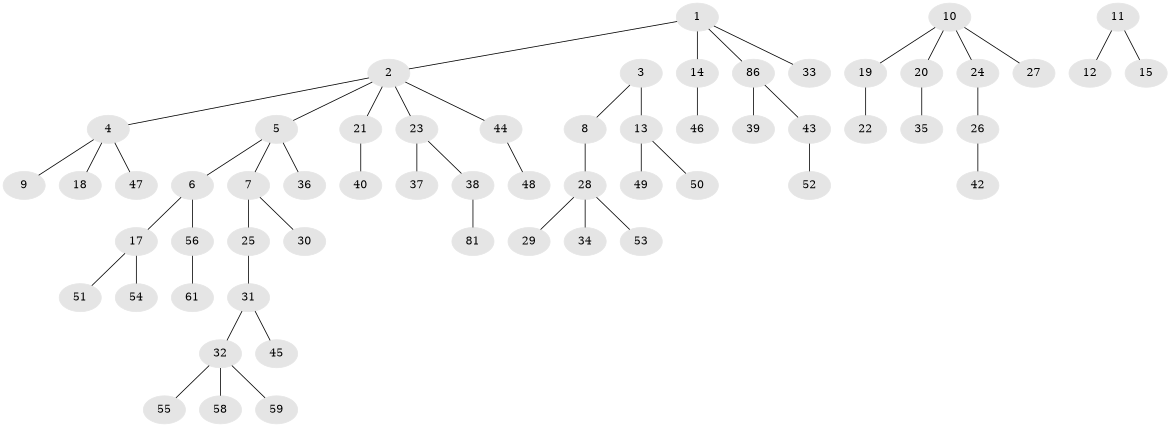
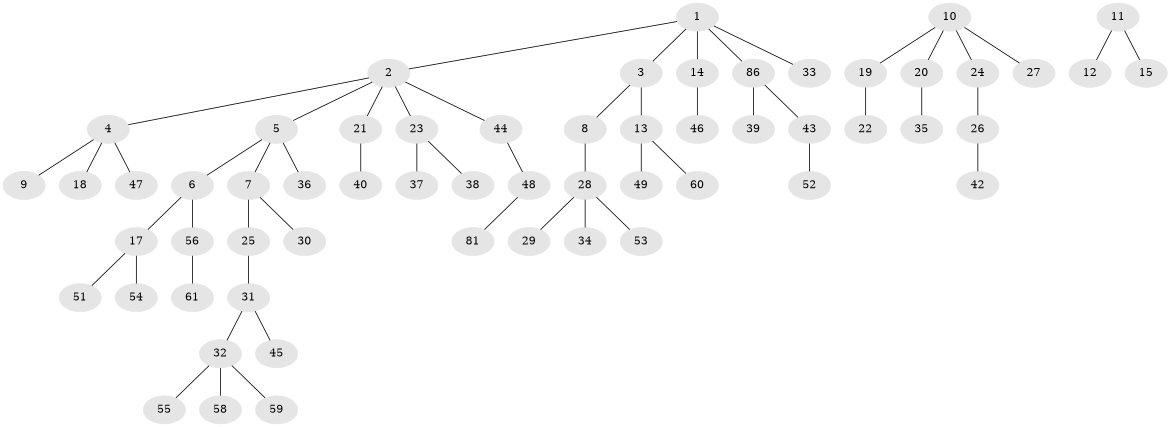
edge "1" -- "3": added
node "50": label "50" -> "60"
edge "38" -- "81": now "48" -- "81"
